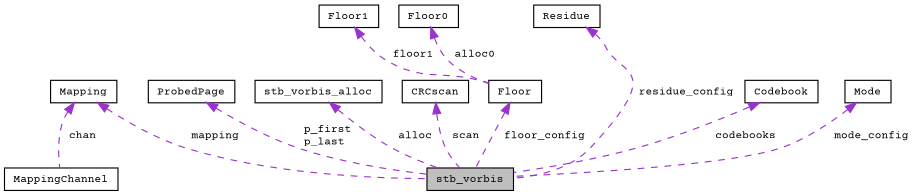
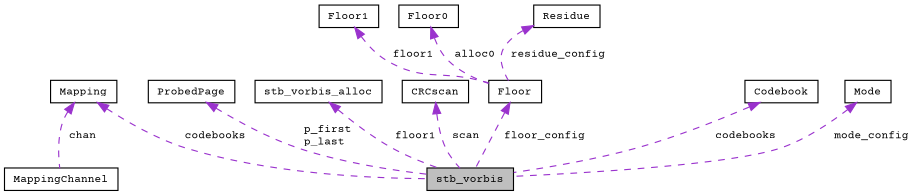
edge "stb_vorbis" -> "Residue": now "Floor" -> "Residue"
edge "stb_vorbis" -> "Mapping": label " mapping" -> " codebooks"
edge "stb_vorbis" -> "stb_vorbis_alloc": label " alloc" -> " floor1"
